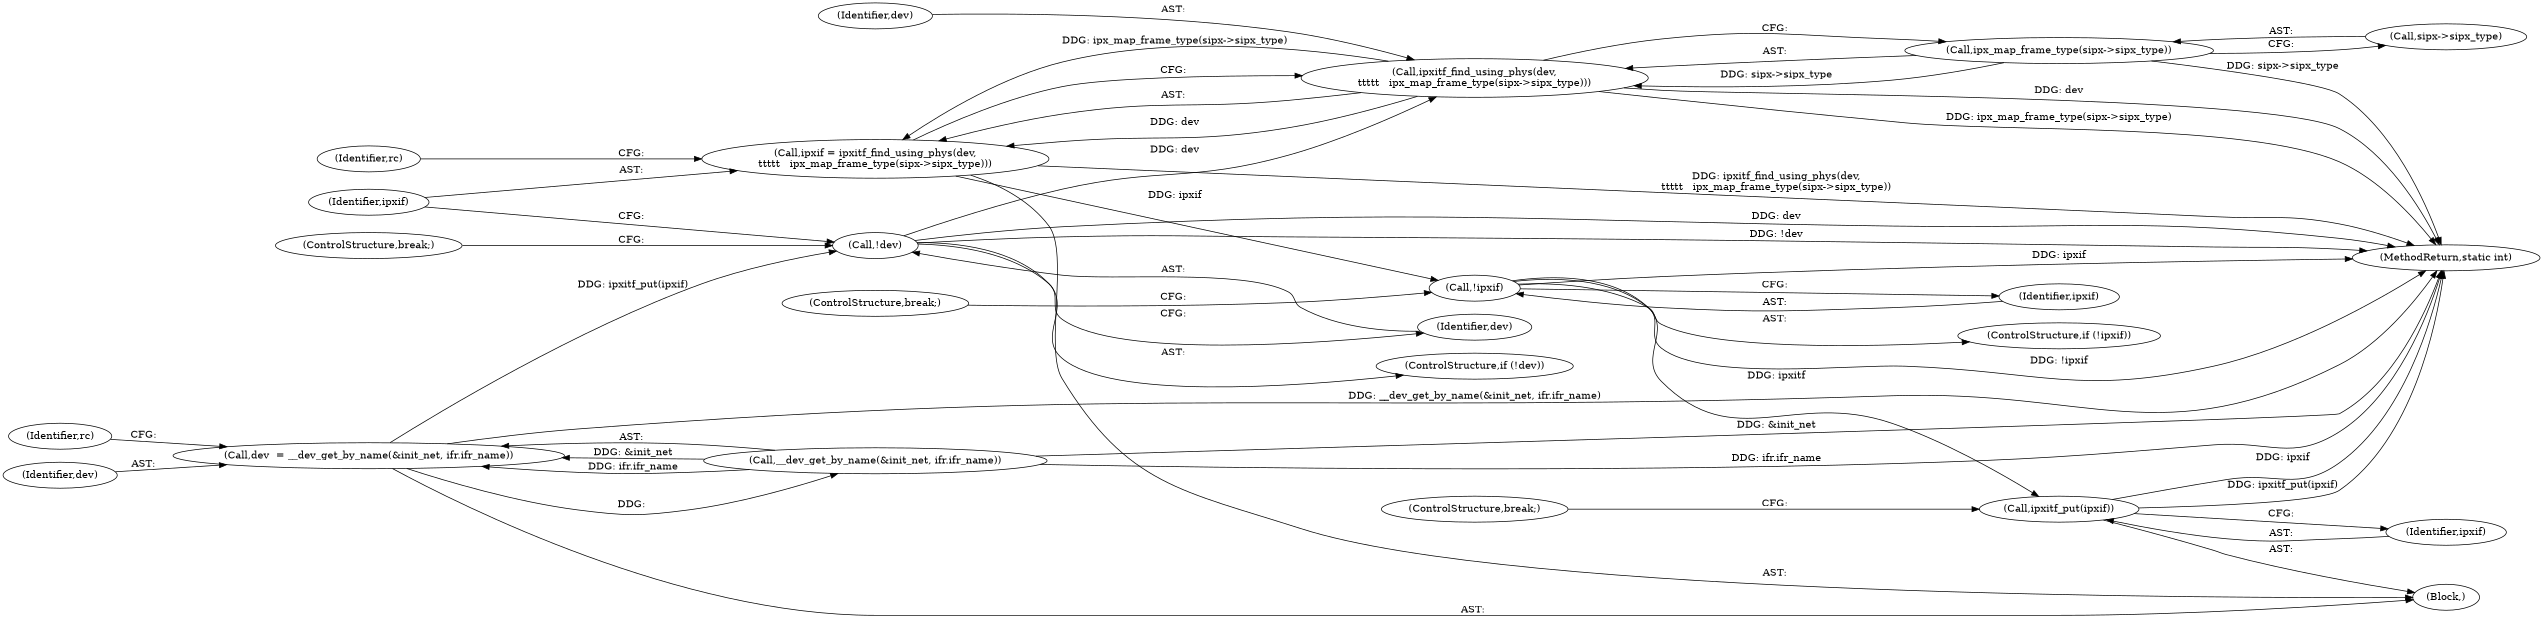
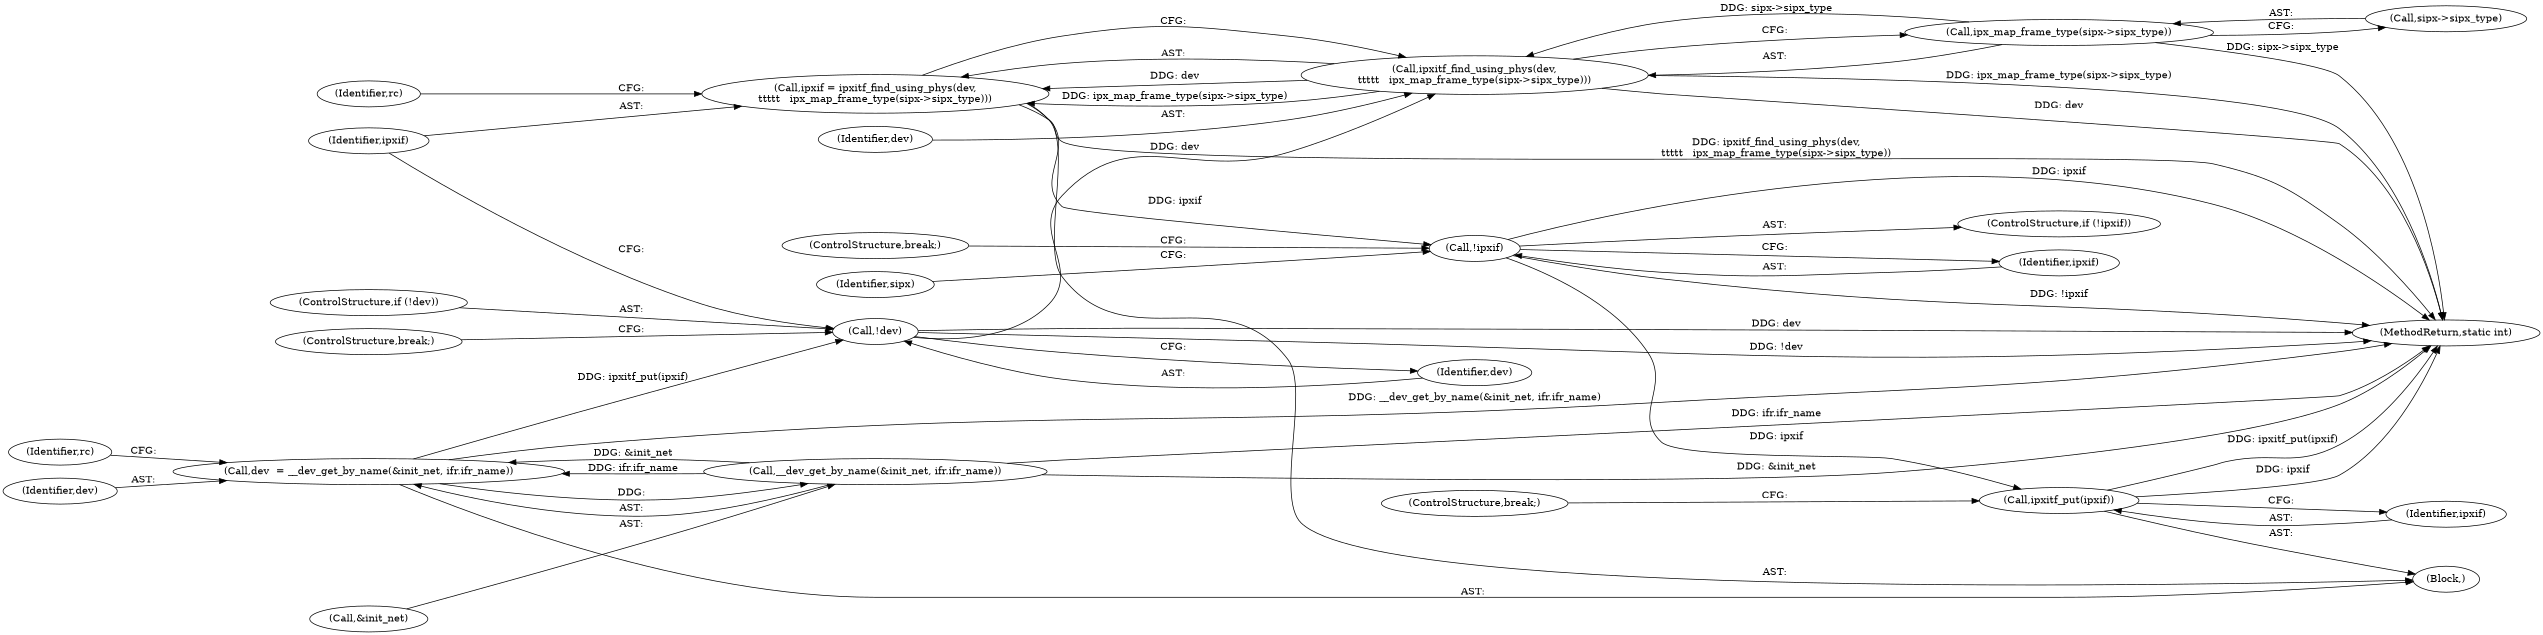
node "(Identifier,sipx)": added
edge "(Call,!ipxif)" -> "(Call,ipxitf_put(ipxif))": label "DDG: ipxitf" -> "DDG: ipxif"
edge "(Call,!dev)" -> "(ControlStructure,if (!dev))": reversed
node "(Call,&init_net)": added
